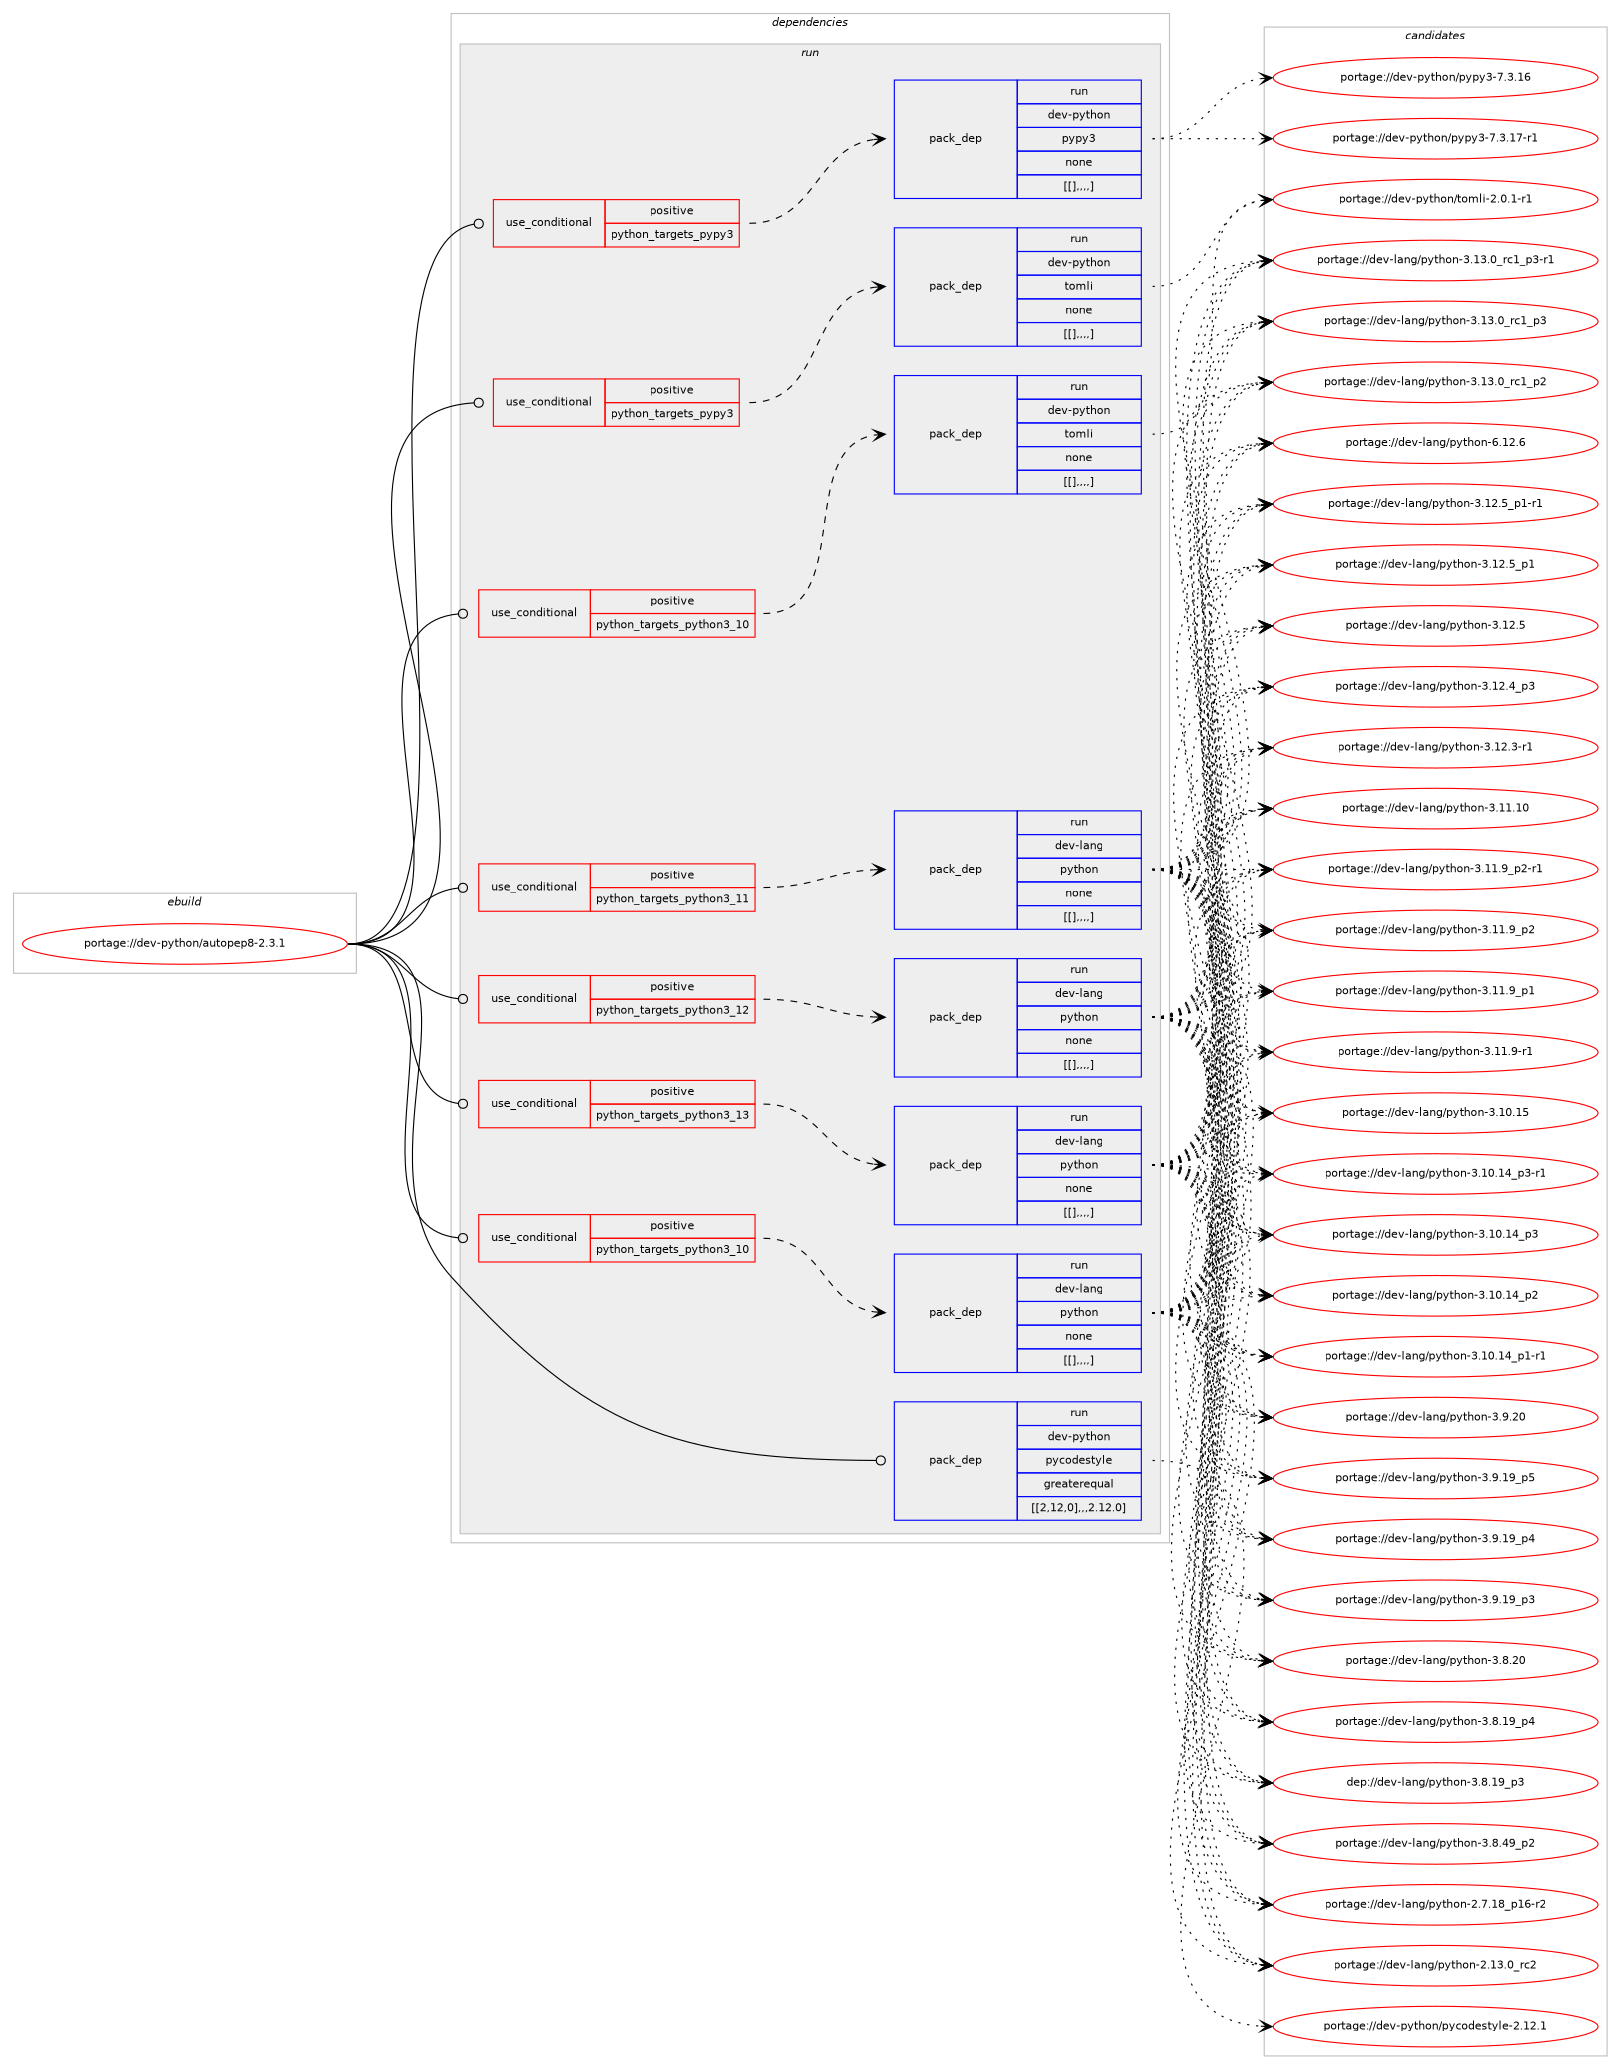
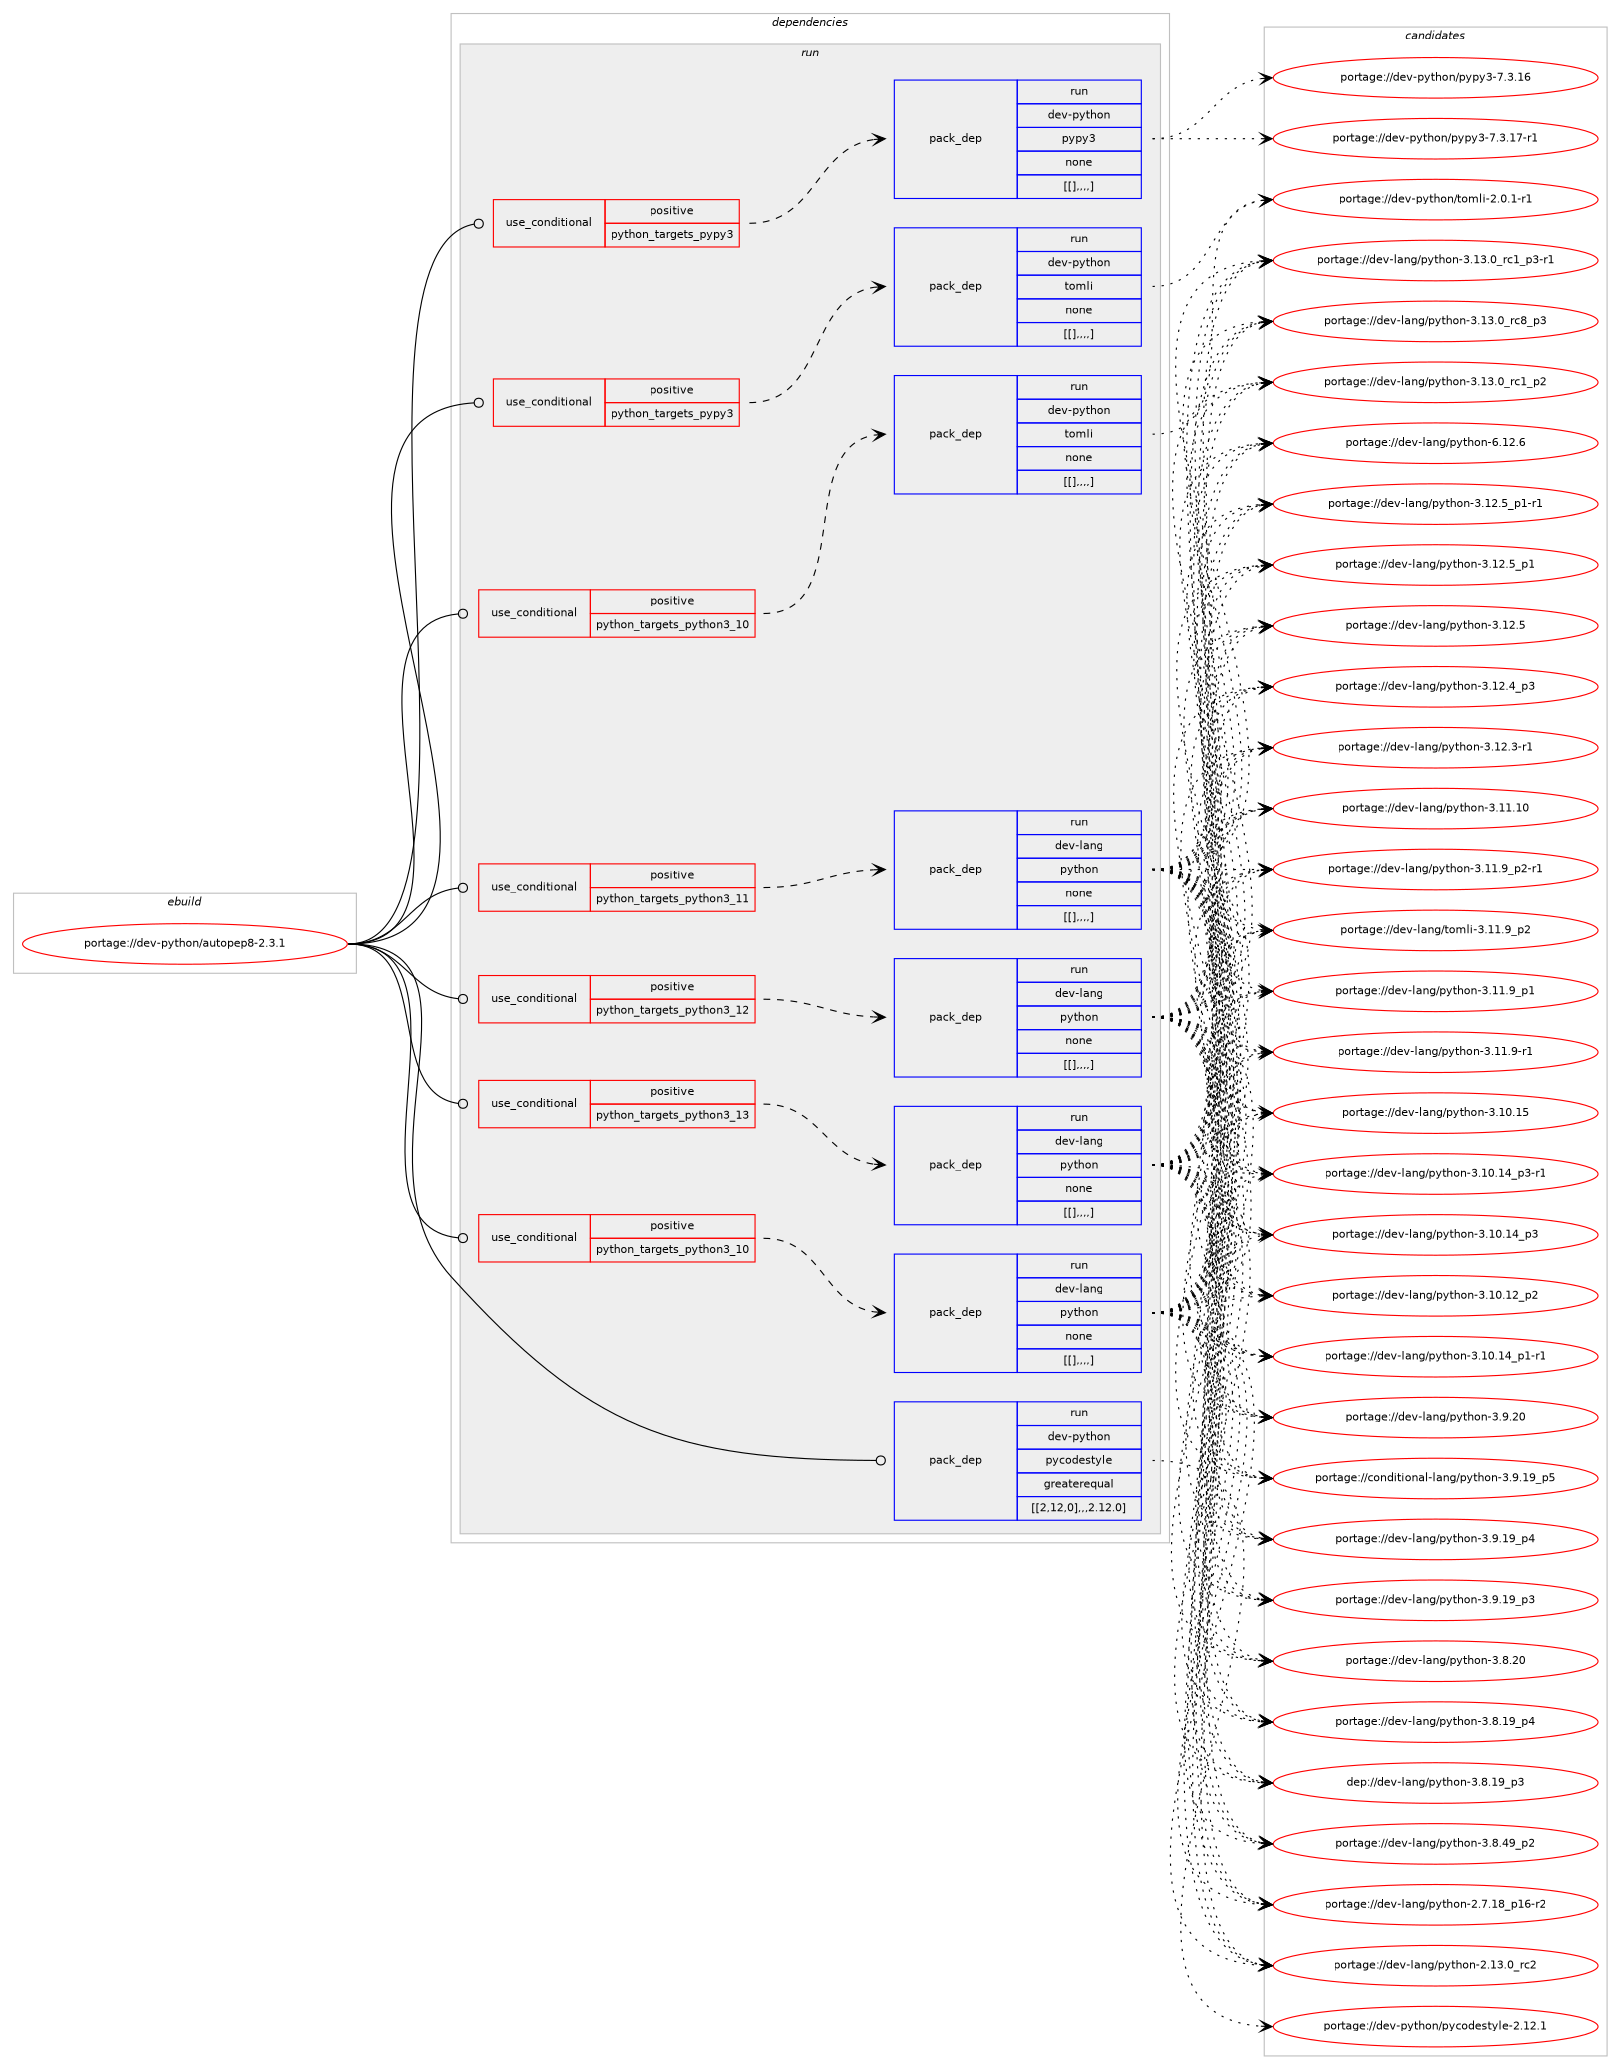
node "portage://dev-lang/python-3.13.0_rc1_p3": label "portage://dev-lang/python-3.13.0_rc1_p3" -> "portage://dev-lang/python-3.13.0_rc8_p3"
node "portage://dev-lang/python-3.11.9_p2": label "portage://dev-lang/python-3.11.9_p2" -> "portage://dev-lang/tomli-3.11.9_p2"
node "portage://dev-lang/python-3.10.14_p2": label "portage://dev-lang/python-3.10.14_p2" -> "portage://dev-lang/python-3.10.12_p2"
node "portage://dev-lang/python-3.9.19_p5": label "portage://dev-lang/python-3.9.19_p5" -> "portage://conditional-lang/python-3.9.19_p5"
